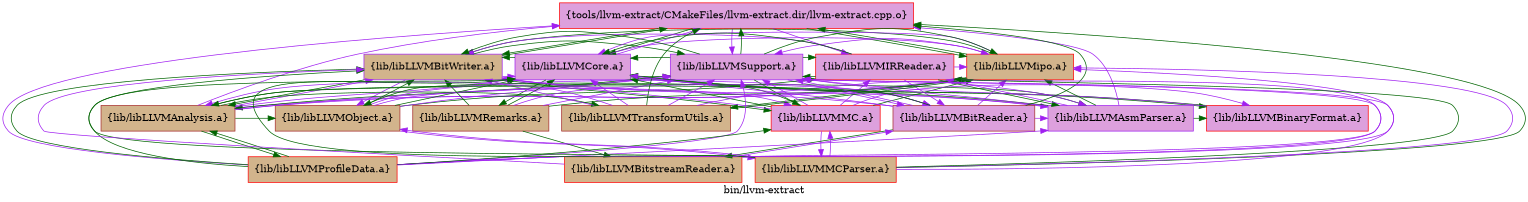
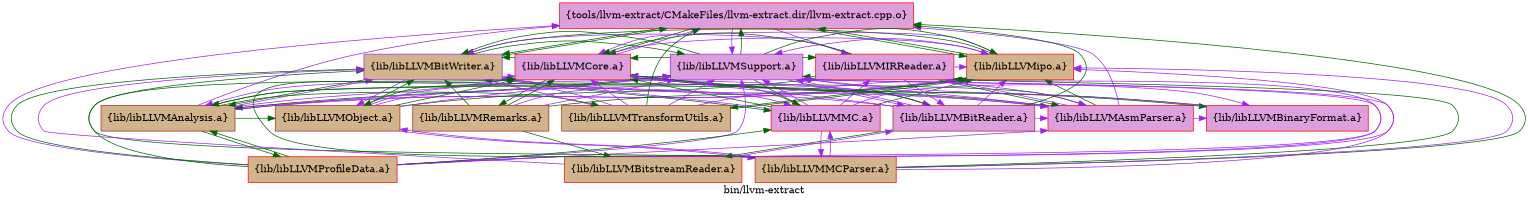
node "{lib/libLLVMCore.a}": color purple -> red
edge "{lib/libLLVMAsmParser.a}" -> "{lib/libLLVMBitWriter.a}": reversed
node "{lib/libLLVMAsmParser.a}": color purple -> red
edge "{lib/libLLVMAsmParser.a}" -> "{lib/libLLVMBinaryFormat.a}": color darkgreen -> purple
